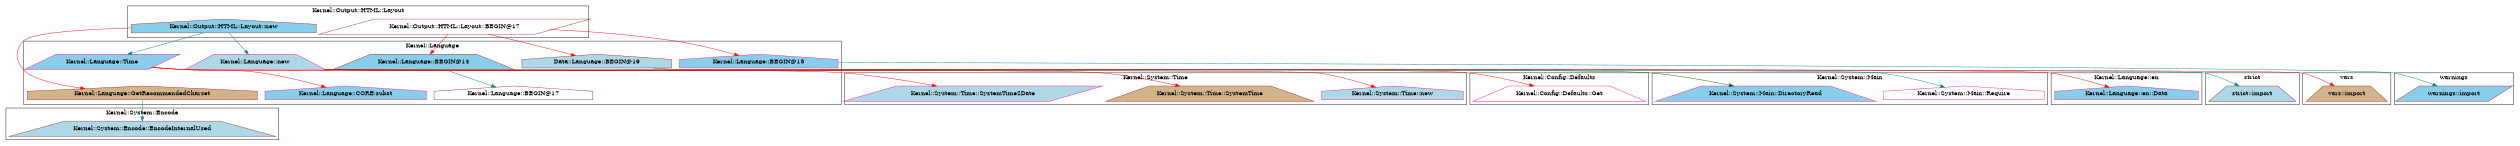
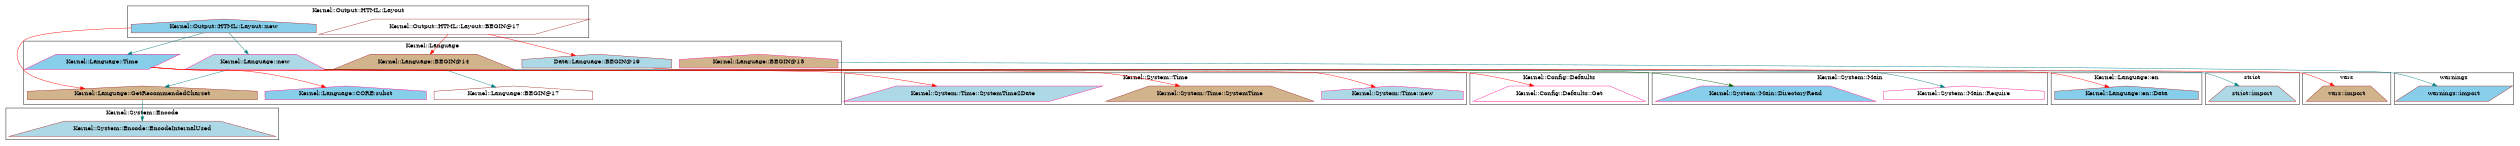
edge "Kernel::Output::HTML::Layout::BEGIN@17" -> "Kernel::Language::BEGIN@15": removed
node "Kernel::Language::BEGIN@14": fillcolor skyblue -> tan
node "Kernel::Language::BEGIN@15": fillcolor skyblue -> tan
edge "Kernel::Language::new" -> "Kernel::Language::GetRecommendedCharset": added
node "Kernel::Language::en::Data": color deeppink -> brown
